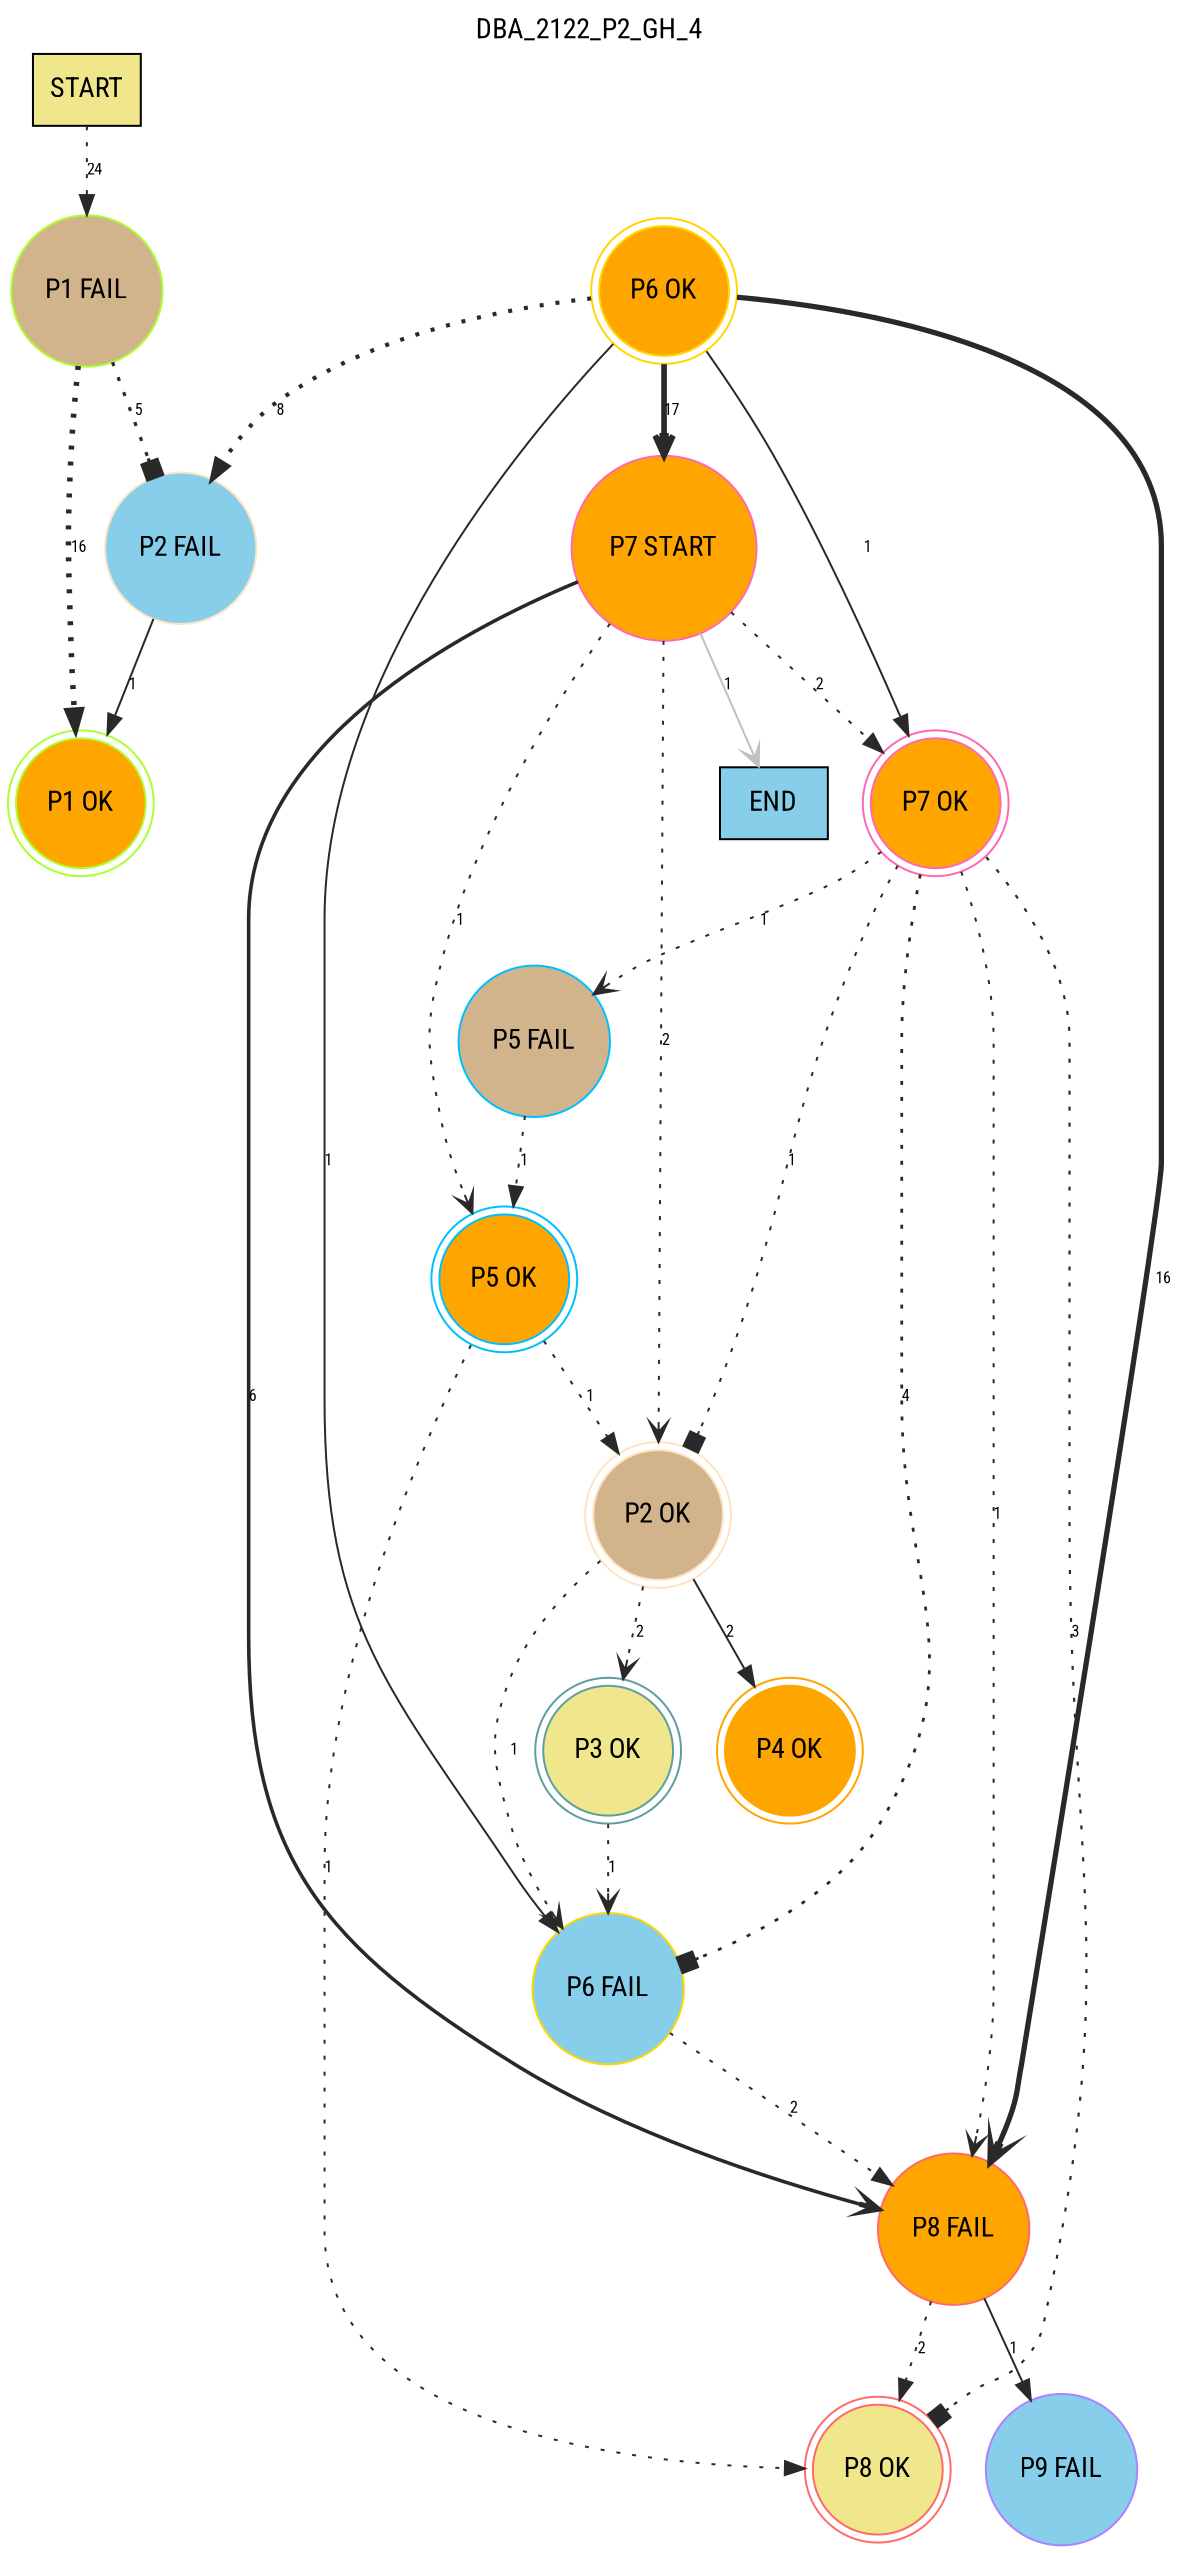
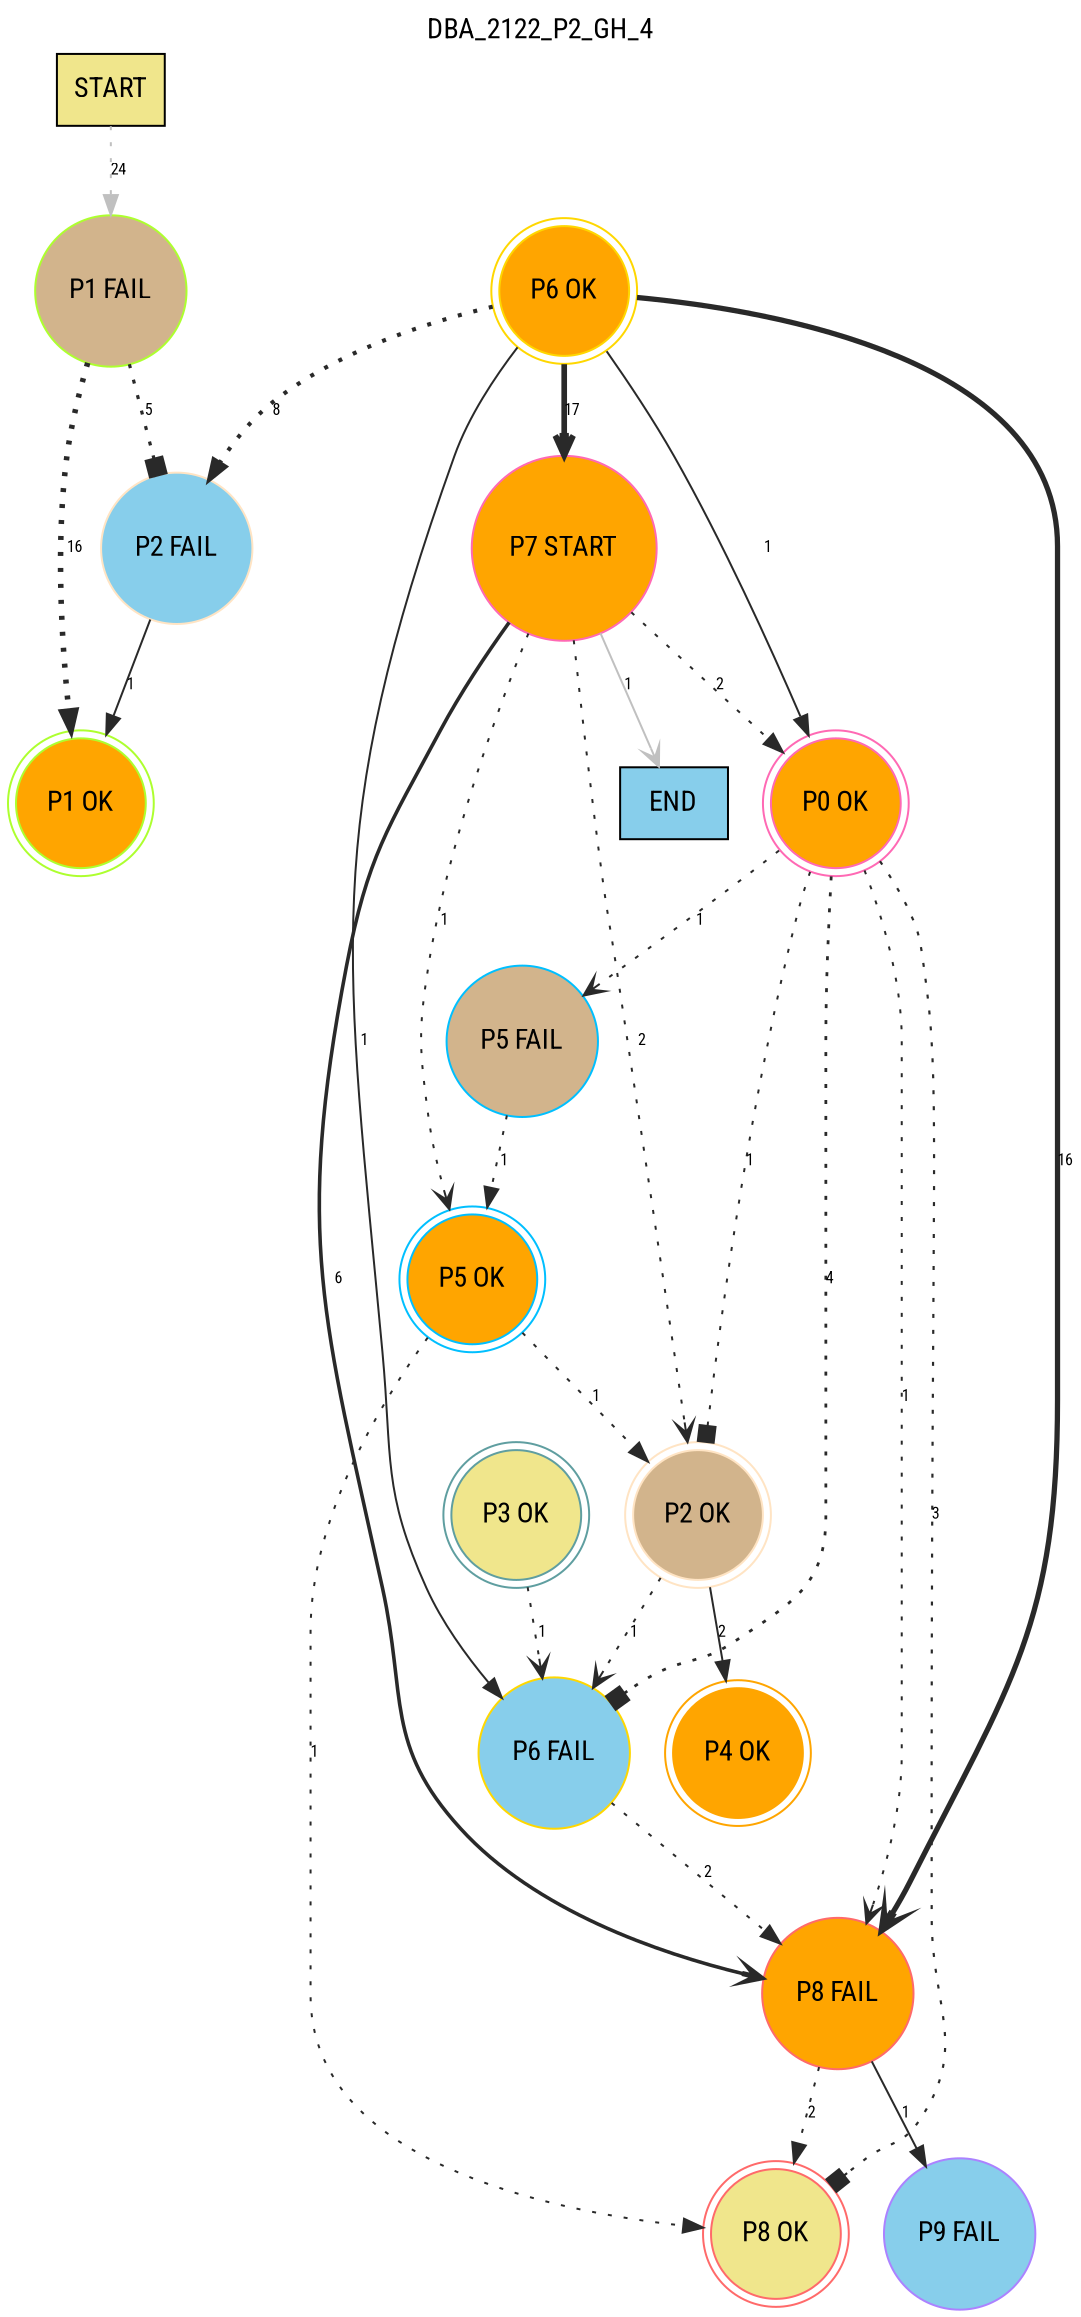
edge "START" -> "P1 FAIL": color grey16 -> grey
node "P7 OK": label "P7 OK" -> "P0 OK"
edge "P2 OK" -> "P3 OK": removed, label "2"
